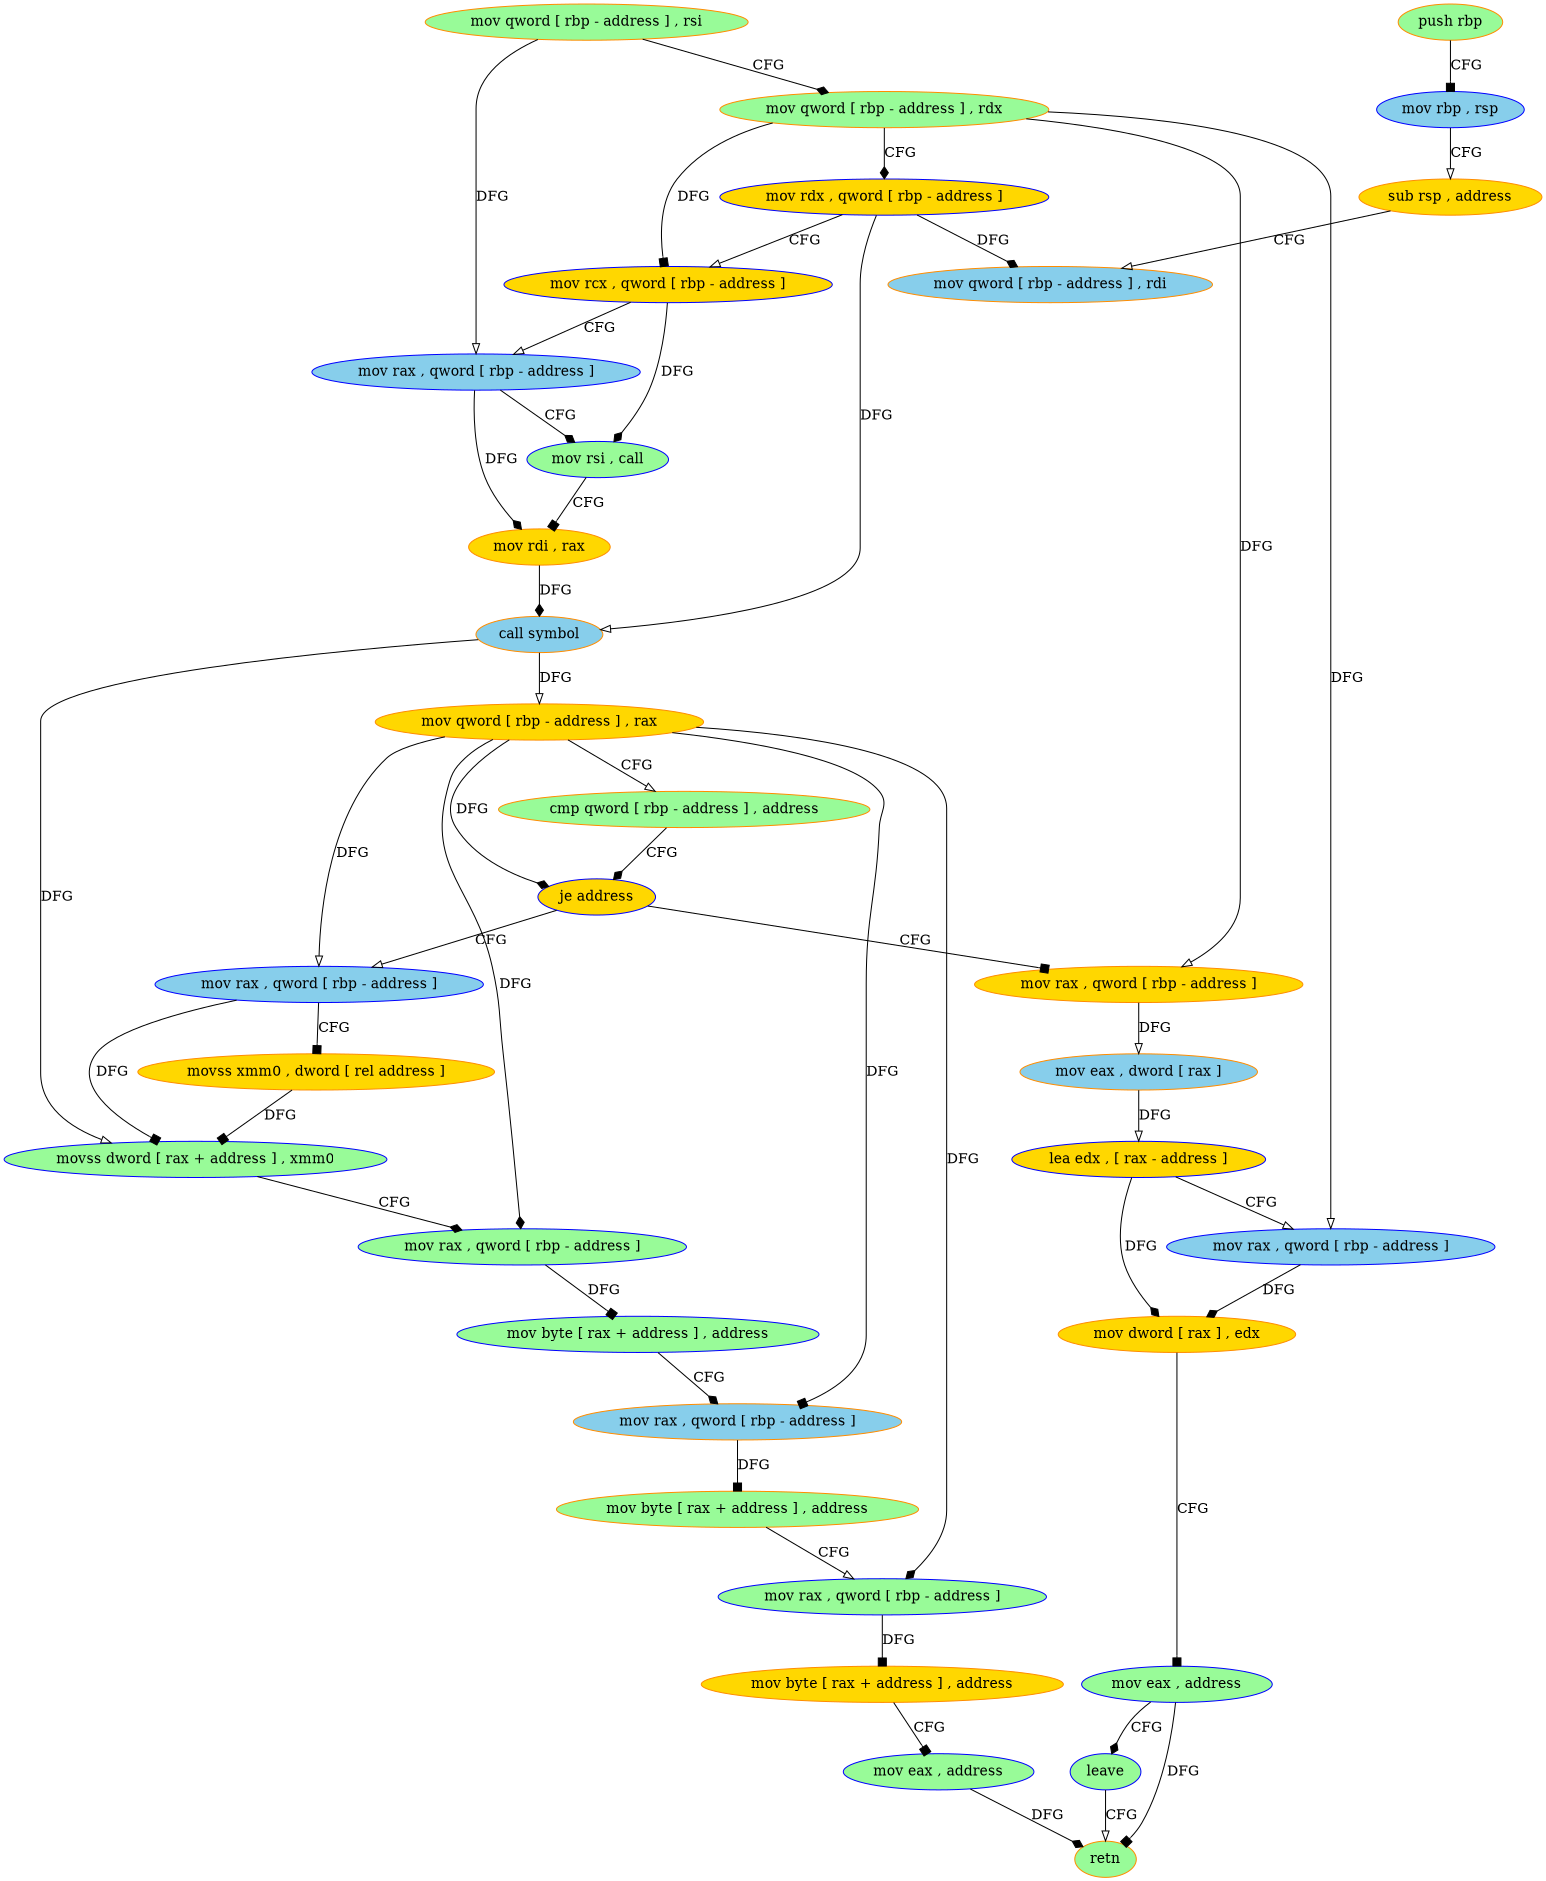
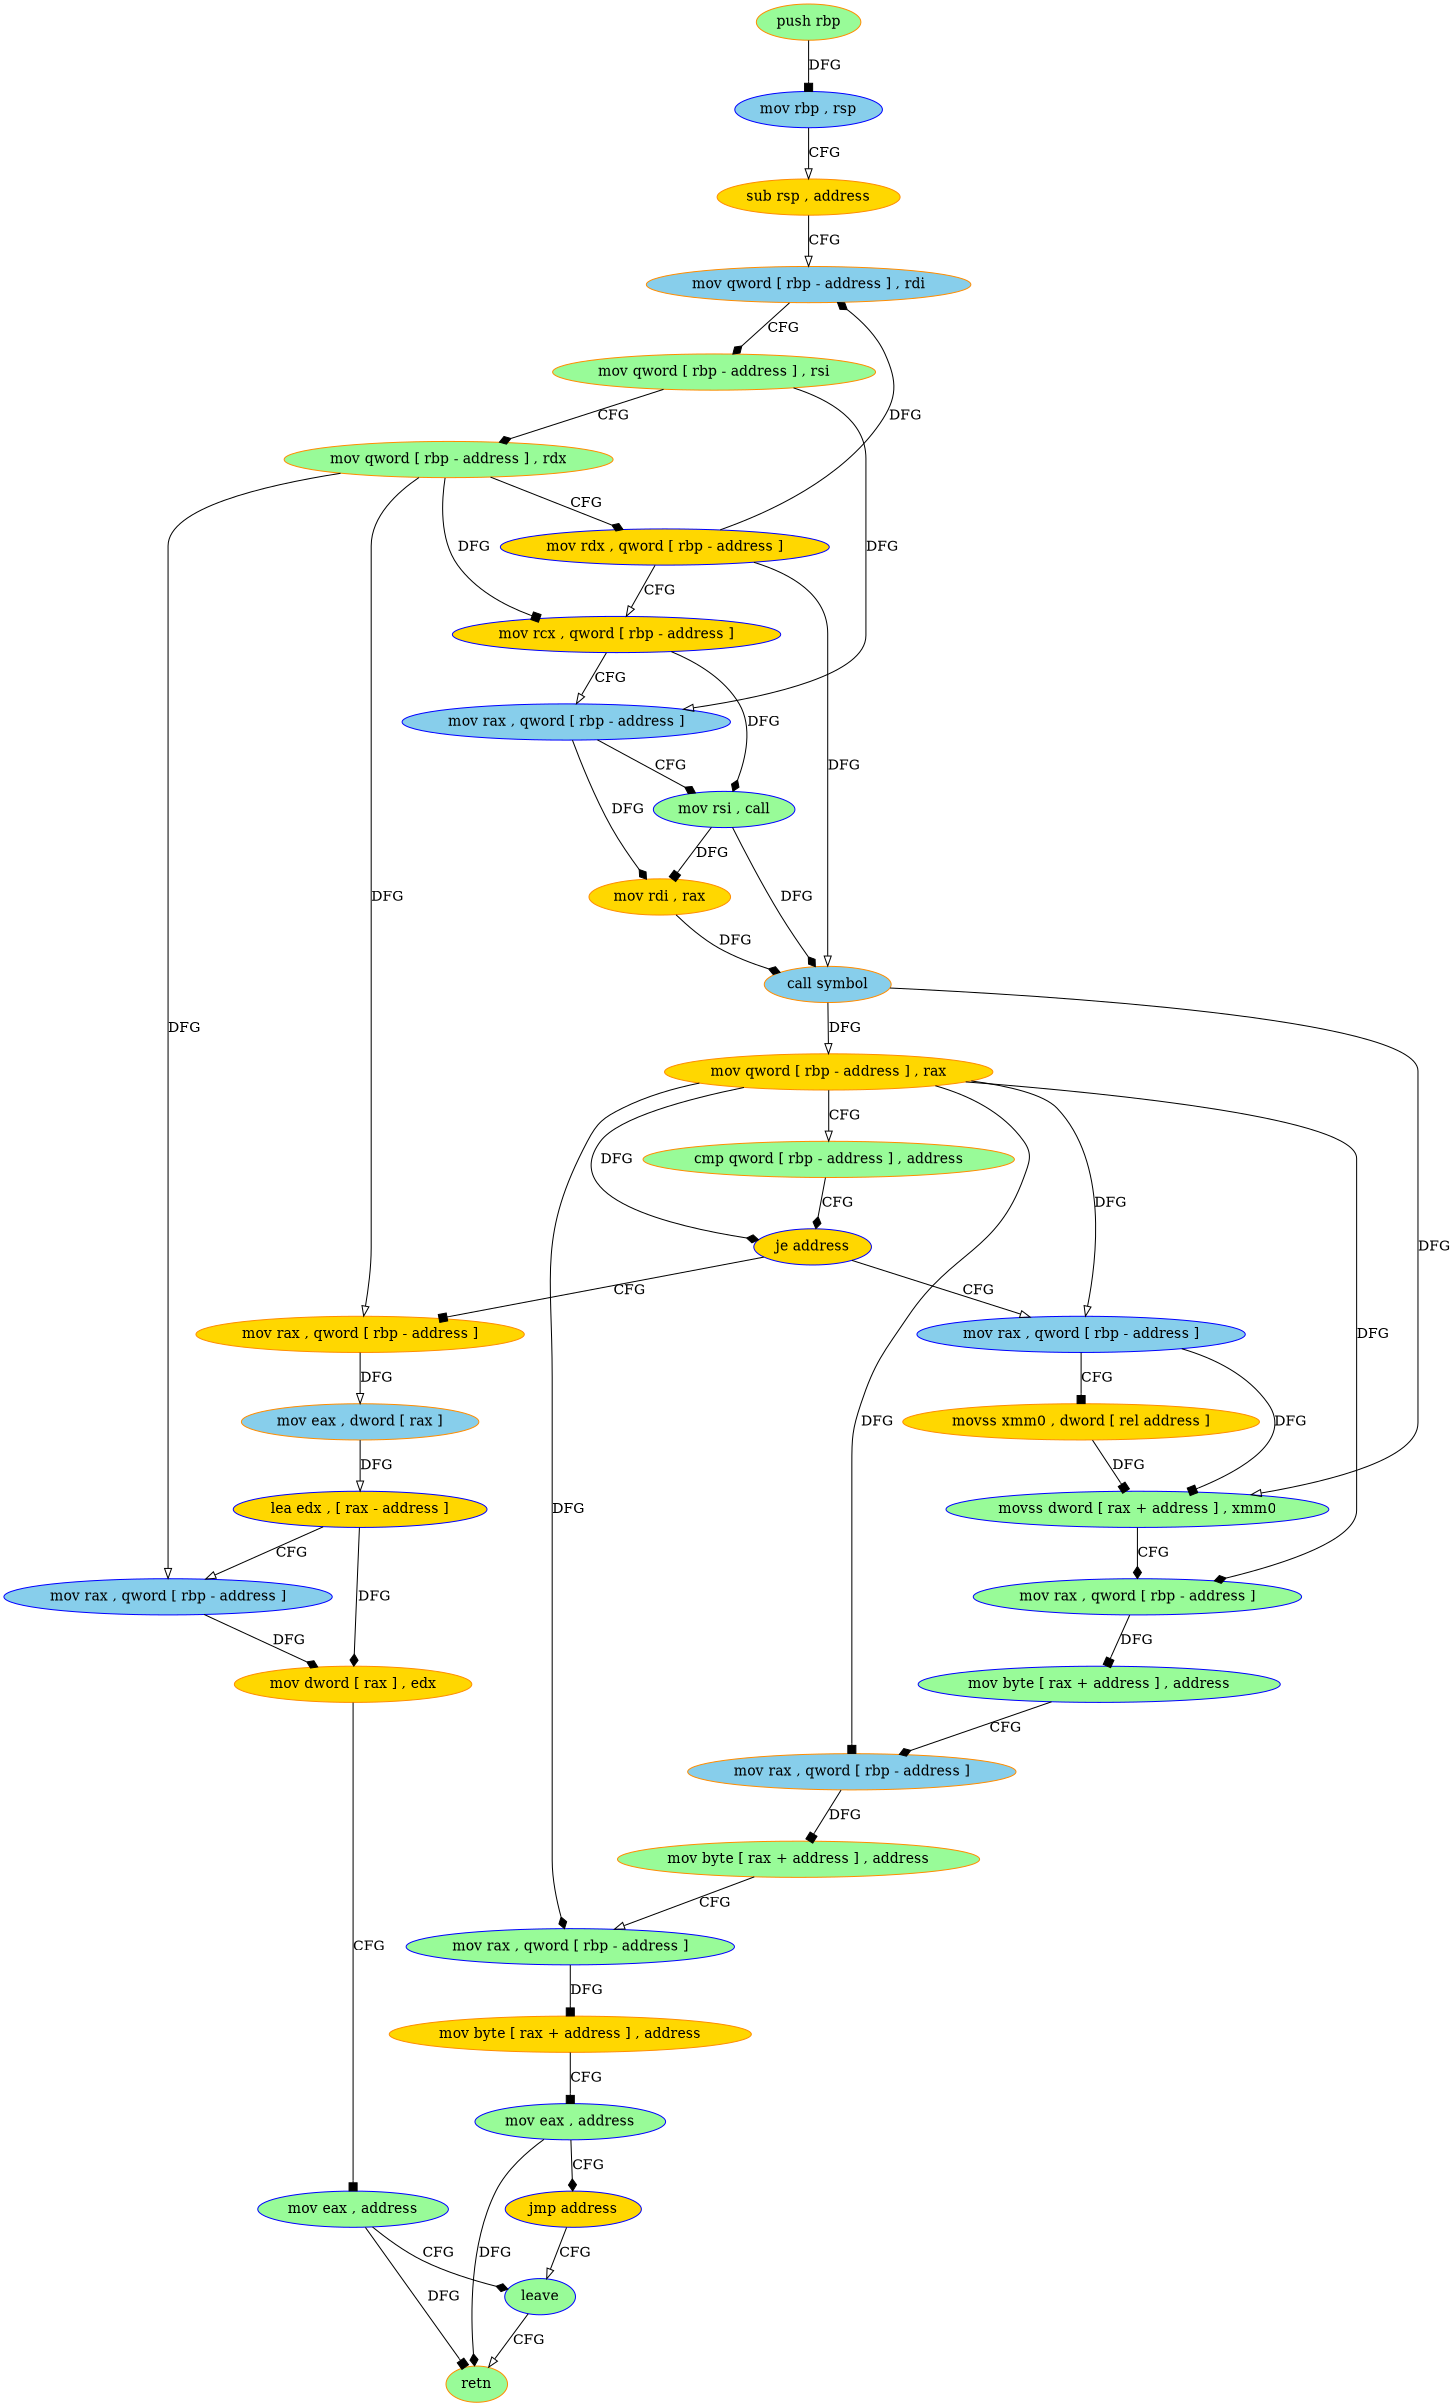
edge "push rbp" -> "mov rbp , rsp": label "CFG" -> "DFG"
edge "mov qword [ rbp - address ] , rdi" -> "mov qword [ rbp - address ] , rsi": added, label "CFG"
edge "mov rsi , call" -> "mov rdi , rax": label "CFG" -> "DFG"
edge "mov rsi , call" -> "call symbol": added, label "DFG"
node "jmp address": added
